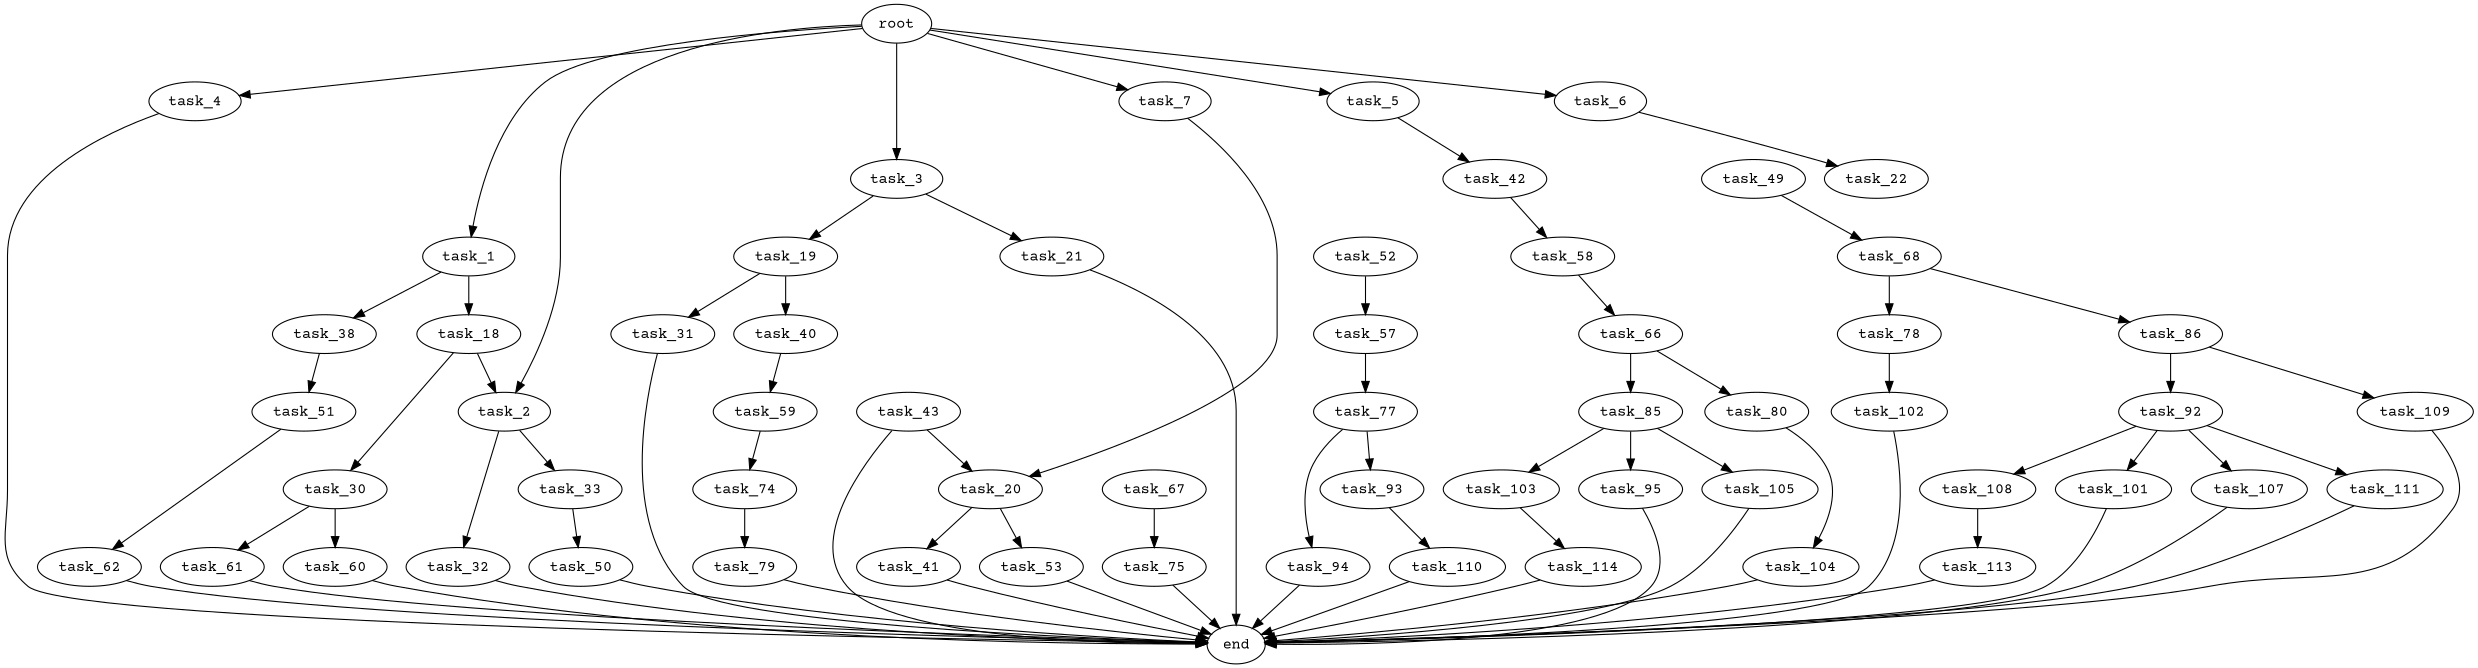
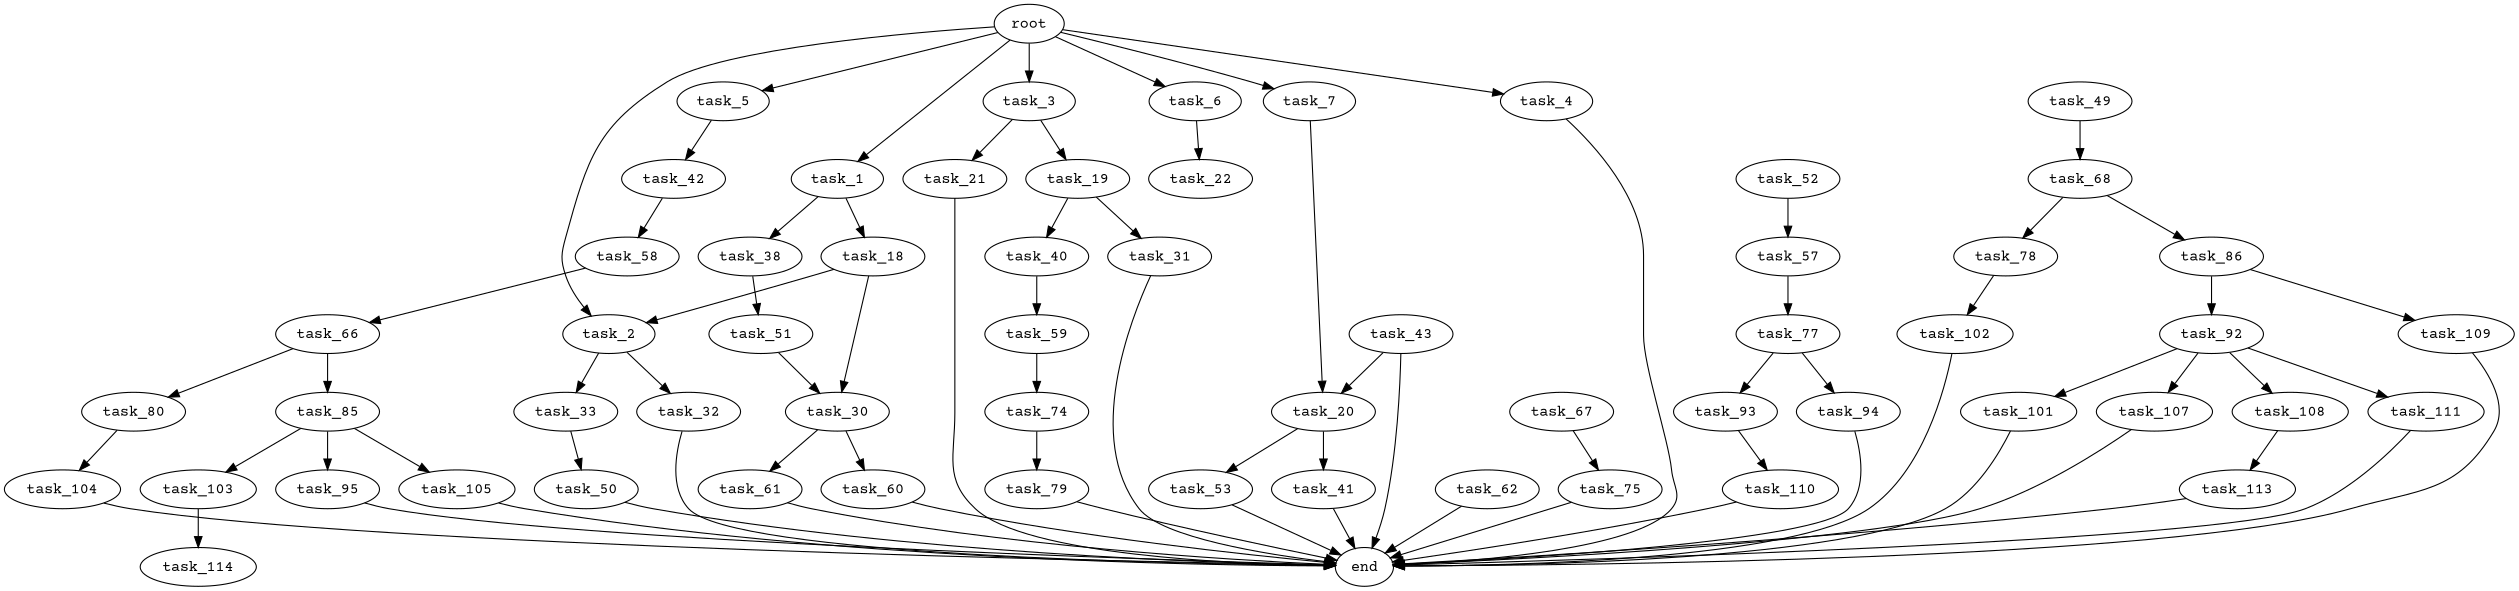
edge "task_51" -> "task_62": now "task_51" -> "task_30"
edge "task_114" -> "end": removed
